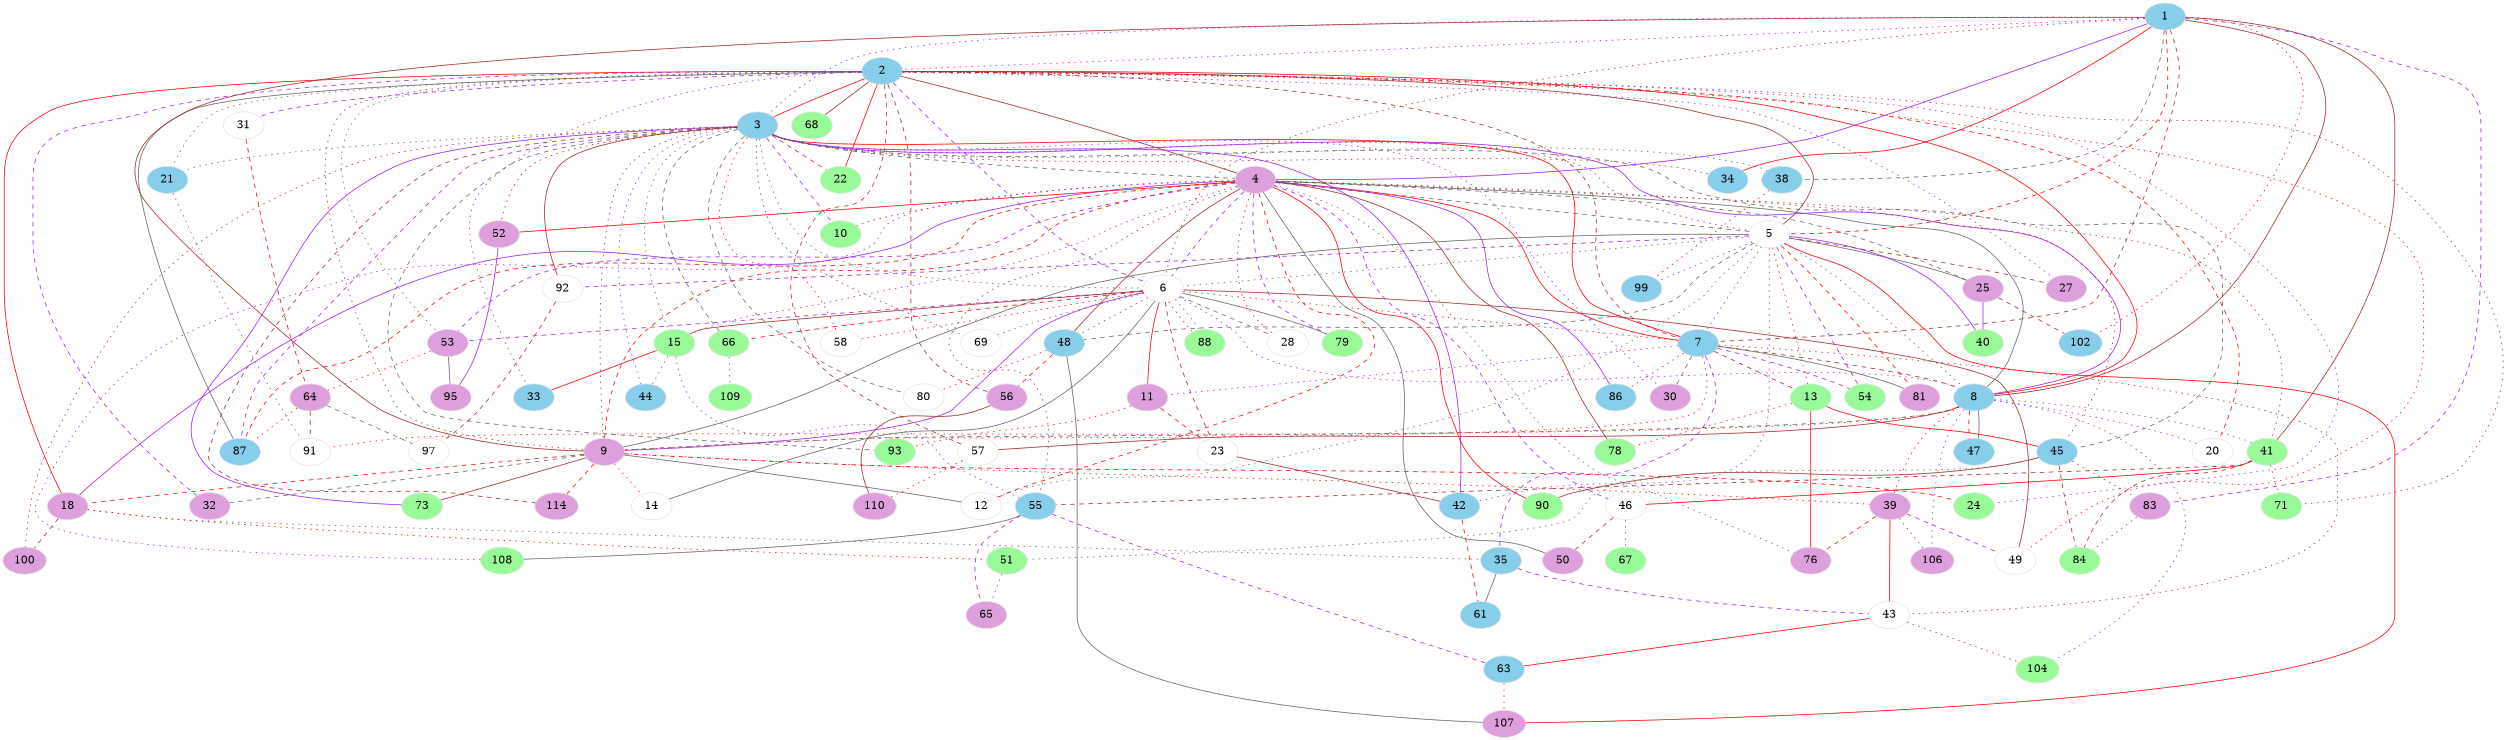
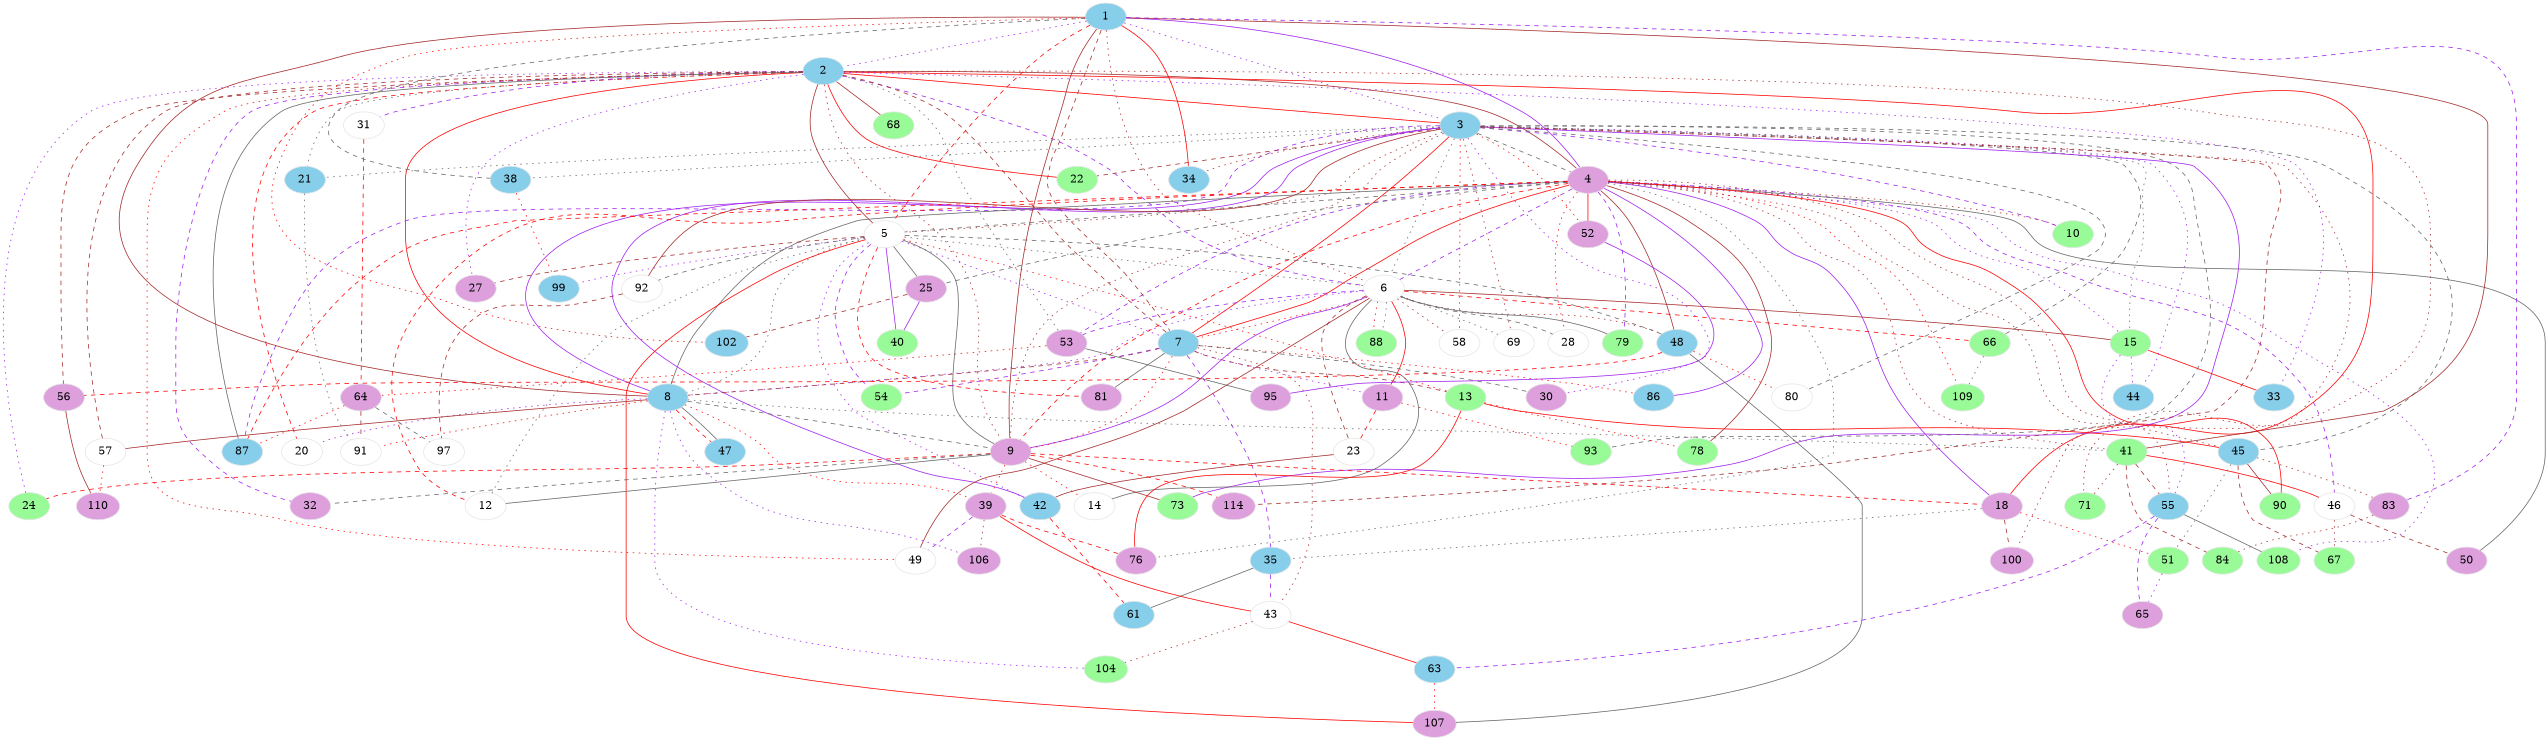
edge "4" -- "109": added
edge "5" -- "92": color purple -> gray40
edge "45" -- "84": now "45" -- "67"
